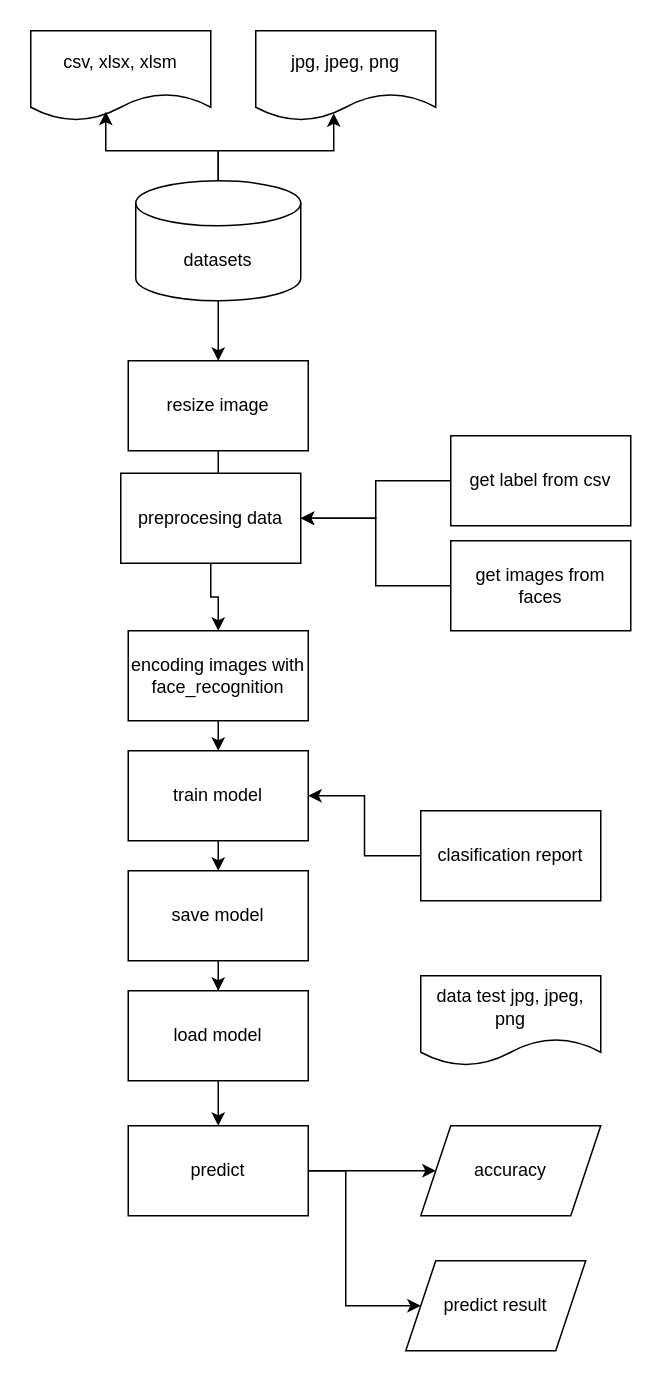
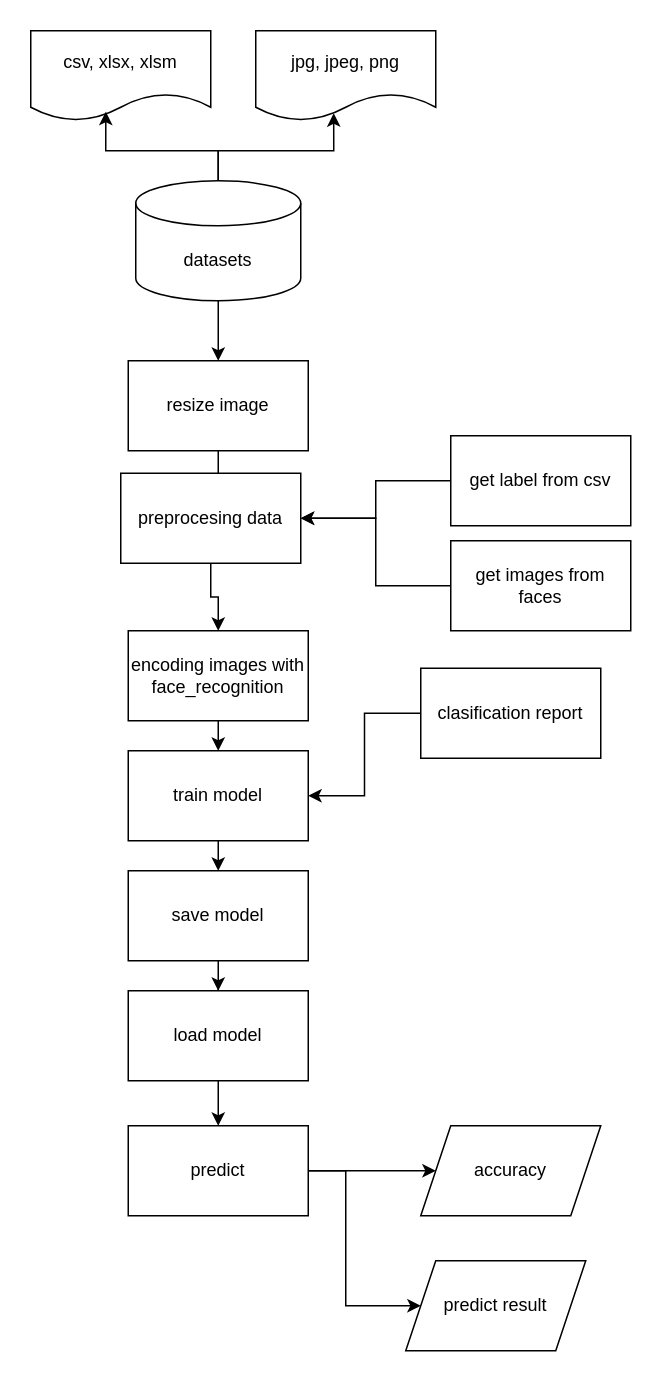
node "clasification report": moved (511, 856) -> (511, 713)
node "data test jpg, jpeg, png": removed
